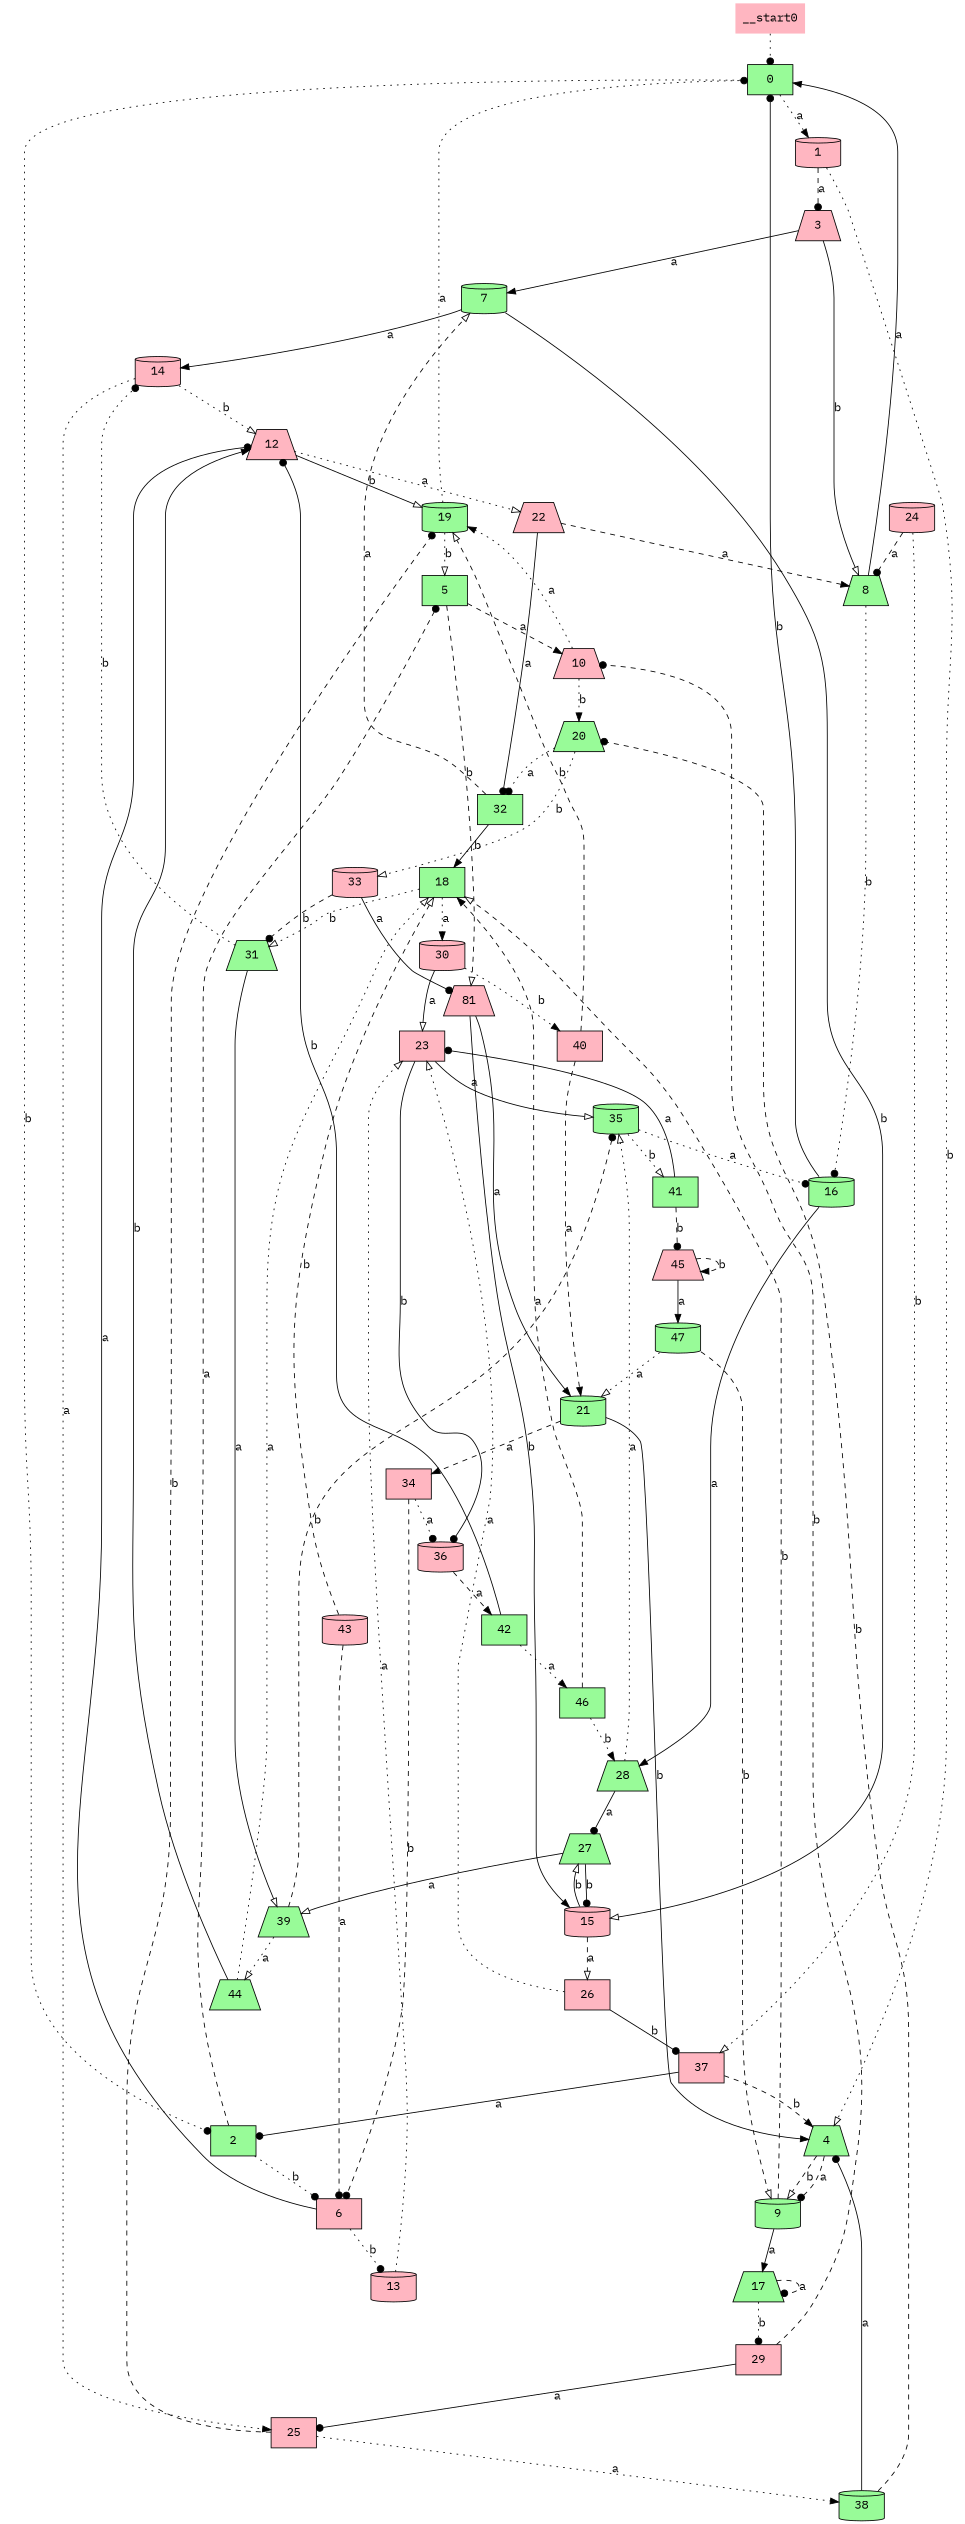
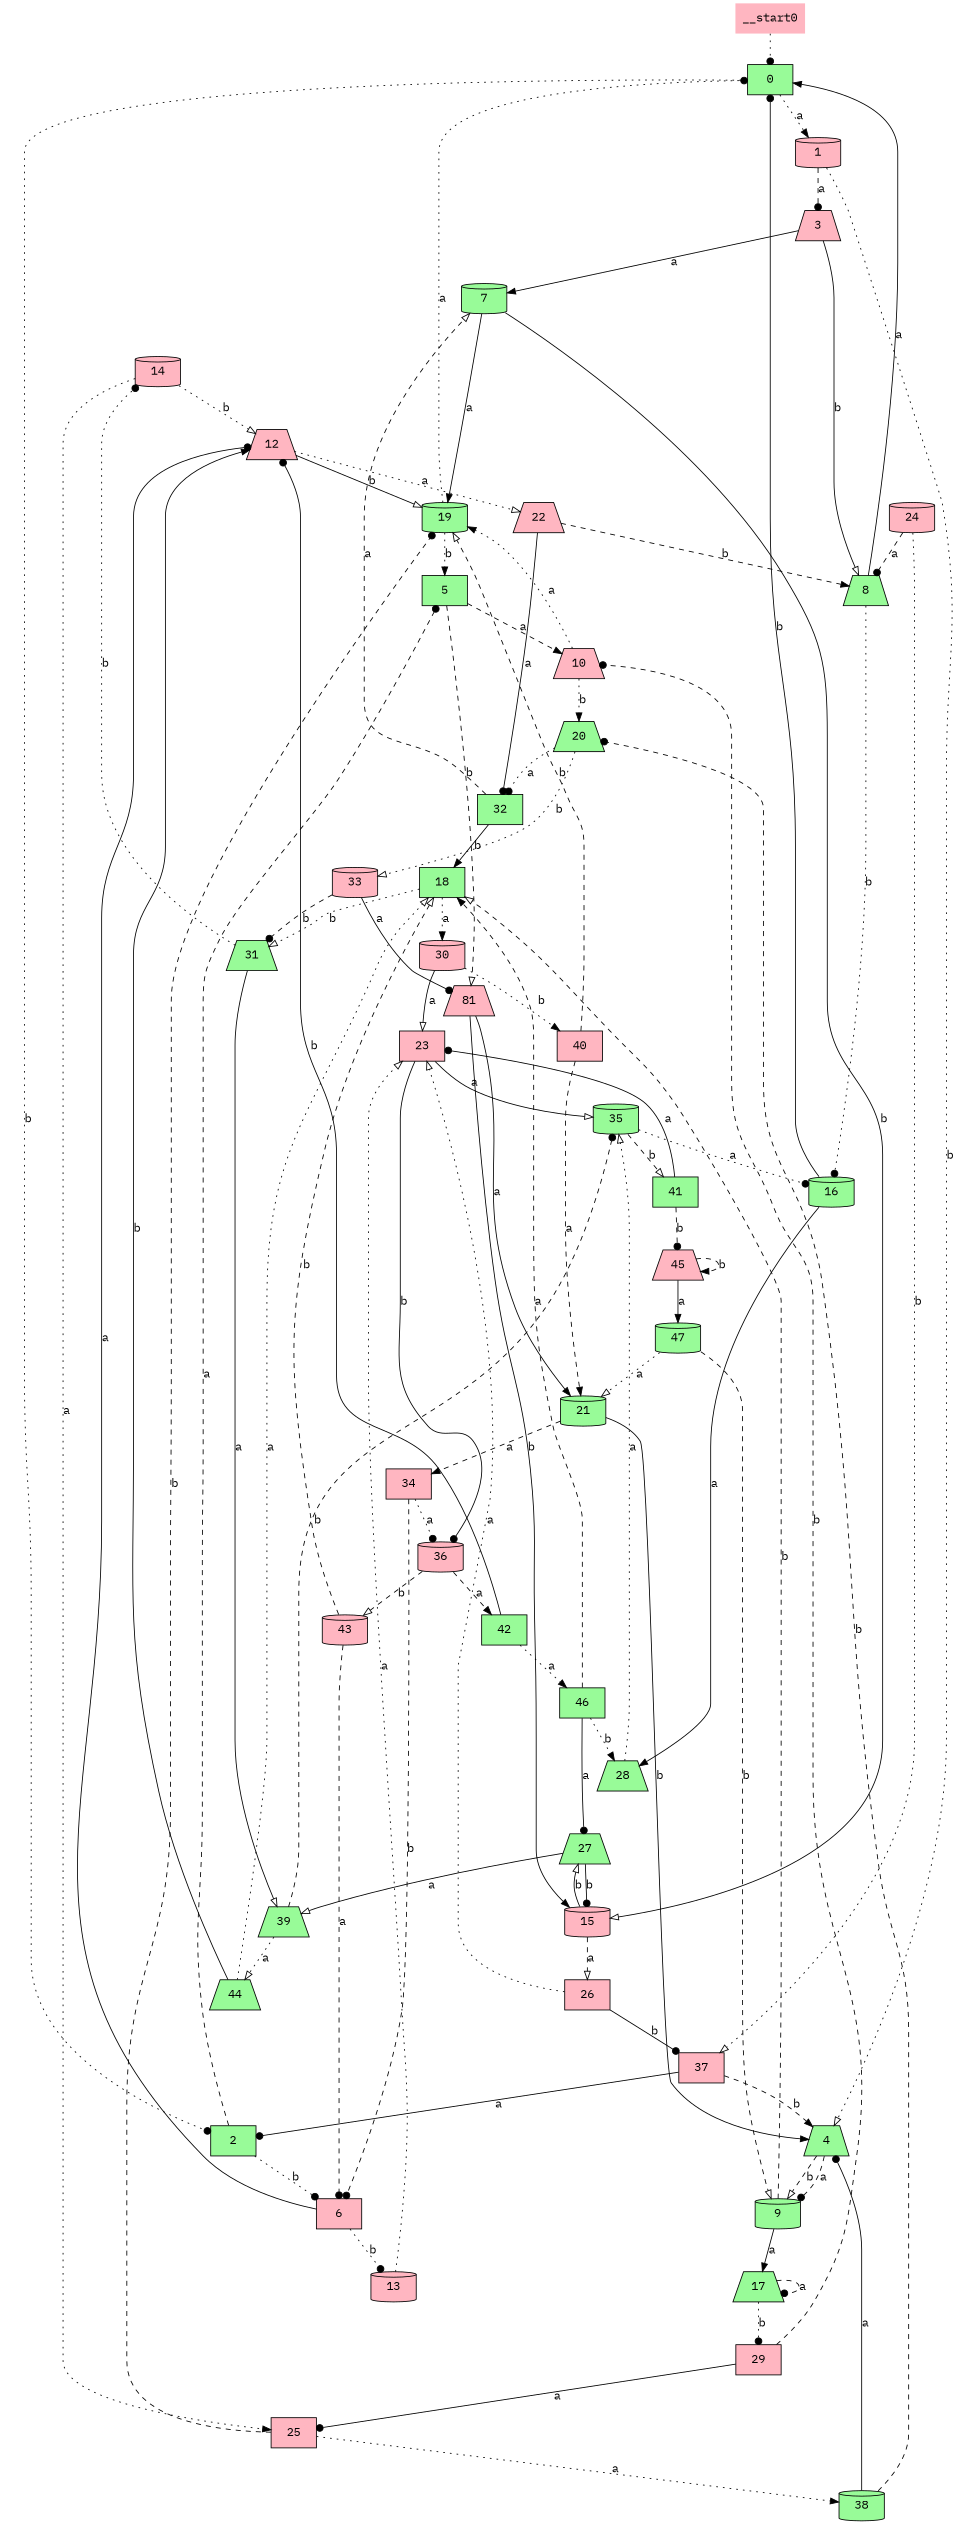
edge "7" -> "14": now "7" -> "19"
edge "19" -> "5": arrowhead onormal -> normal
edge "22" -> "8": label "a" -> "b"
edge "35" -> "41": style dotted -> dashed
edge "36" -> "43": added, label "b"
edge "28" -> "27": now "46" -> "27"
